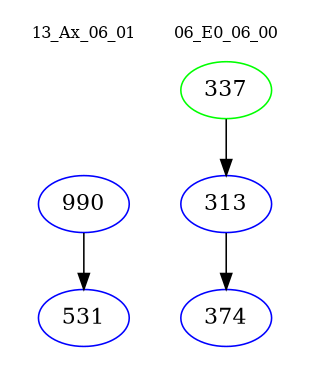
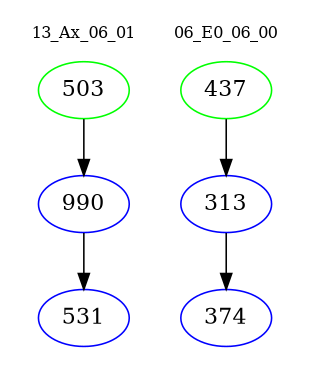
node "503": added
node "337": label "337" -> "437"
